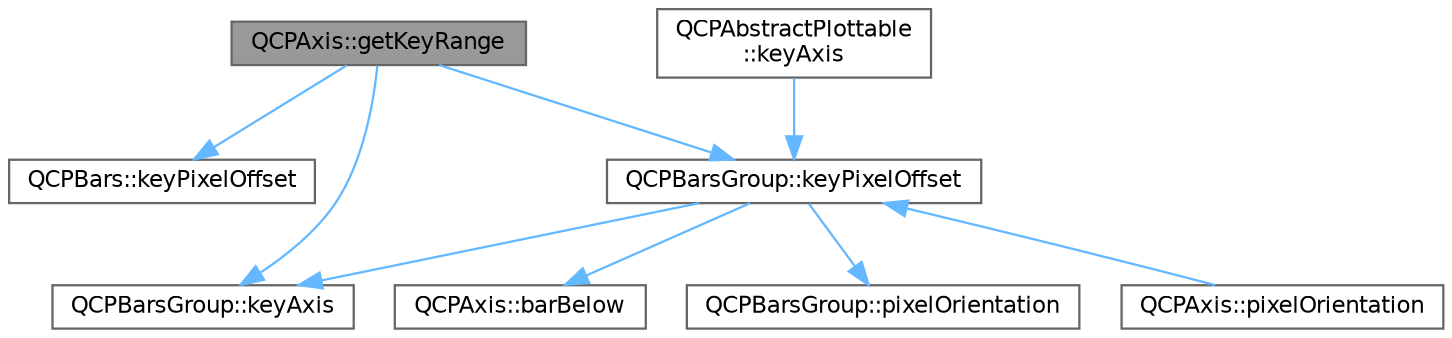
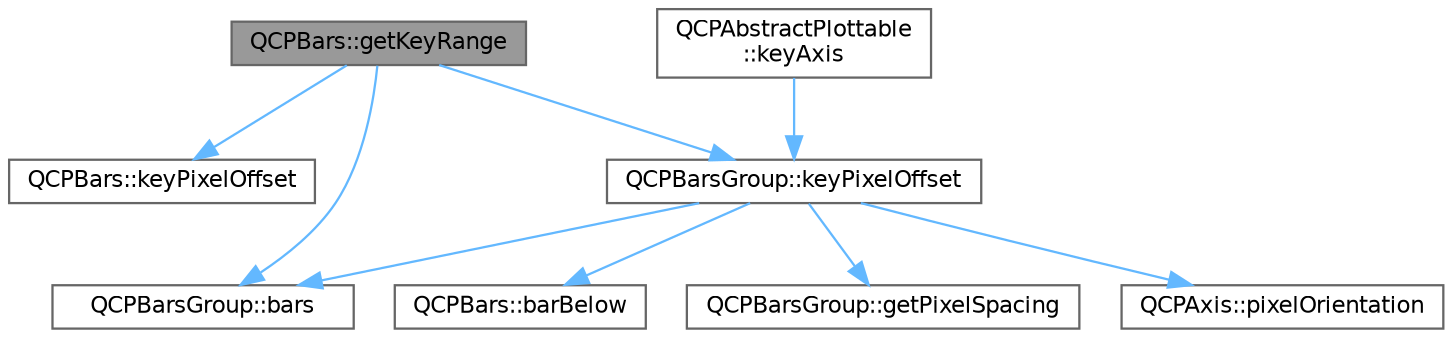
node "QCPAxis::getKeyRange": label "QCPAxis::getKeyRange" -> "QCPBars::getKeyRange"
edge "QCPAxis::pixelOrientation" -> "QCPBarsGroup::keyPixelOffset": reversed
node "QCPBarsGroup::keyAxis": label "QCPBarsGroup::keyAxis" -> "QCPBarsGroup::bars"
node "QCPAxis::barBelow": label "QCPAxis::barBelow" -> "QCPBars::barBelow"
node "QCPBarsGroup::pixelOrientation": label "QCPBarsGroup::pixelOrientation" -> "QCPBarsGroup::getPixelSpacing"
